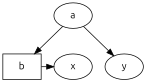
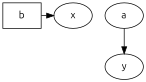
edge "a" -> "b": removed
